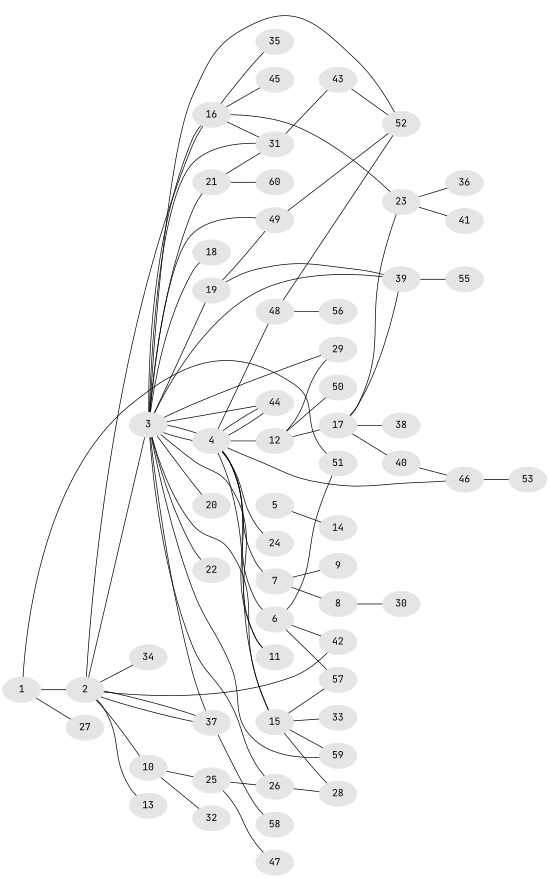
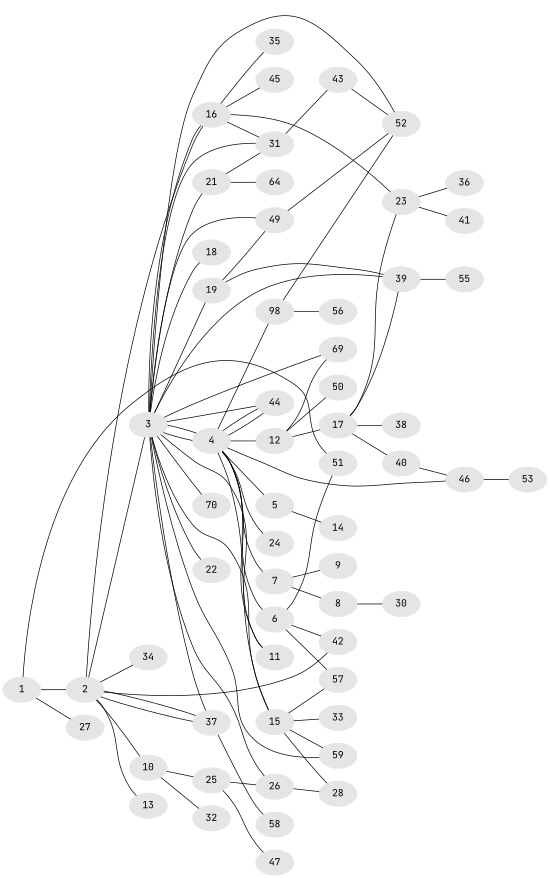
node "60": label "60" -> "64"
node "48": label "48" -> "98"
node "29": label "29" -> "69"
edge "4" -- "5": added
node "20": label "20" -> "70"
